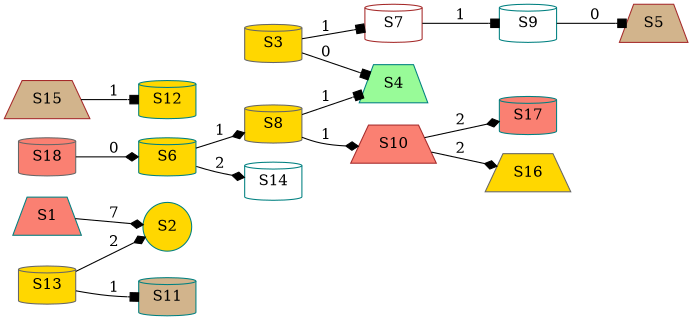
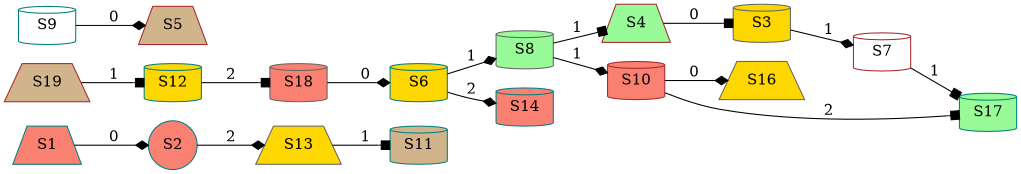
edge "S7" -> "S9": now "S7" -> "S17"
edge "S9" -> "S5": arrowhead box -> diamond
edge "S3" -> "S7": arrowhead box -> diamond
edge "S3" -> "S4": reversed
edge "S12" -> "S18": added, label "2"
node "S4": color teal -> brown
node "S15": label "S15" -> "S19"
node "S17": fillcolor salmon -> palegreen
node "S8": fillcolor gold -> palegreen
edge "S10" -> "S17": arrowhead diamond -> box
node "S10": shape trapezium -> cylinder
edge "S10" -> "S16": label "2" -> "0"
node "S14": fillcolor white -> salmon
edge "S1" -> "S2": label "7" -> "0"
node "S2": fillcolor gold -> salmon
edge "S13" -> "S2": reversed
node "S13": shape cylinder -> trapezium
